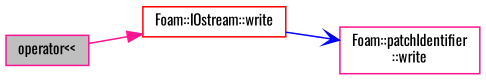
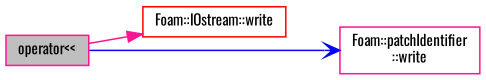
edge "Foam::IOstream::write" -> "Foam::patchIdentifier ::write": now "operator<<" -> "Foam::patchIdentifier ::write"
